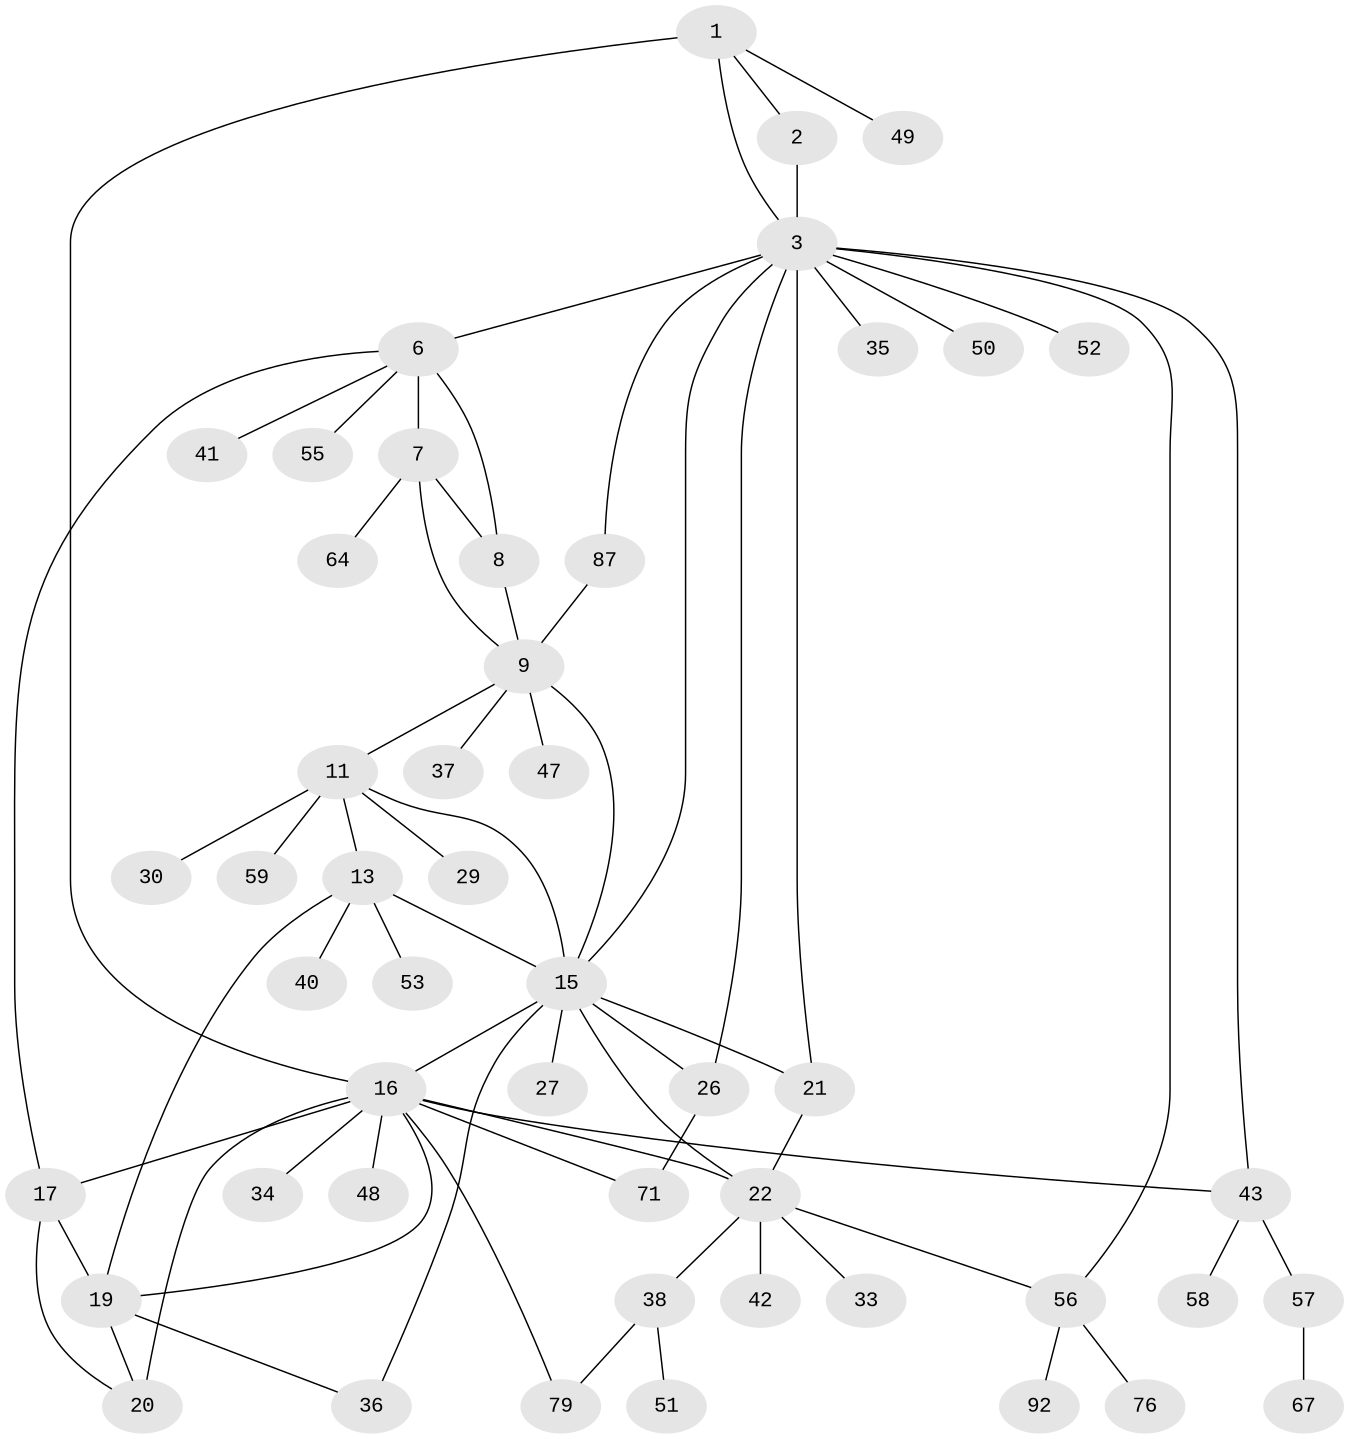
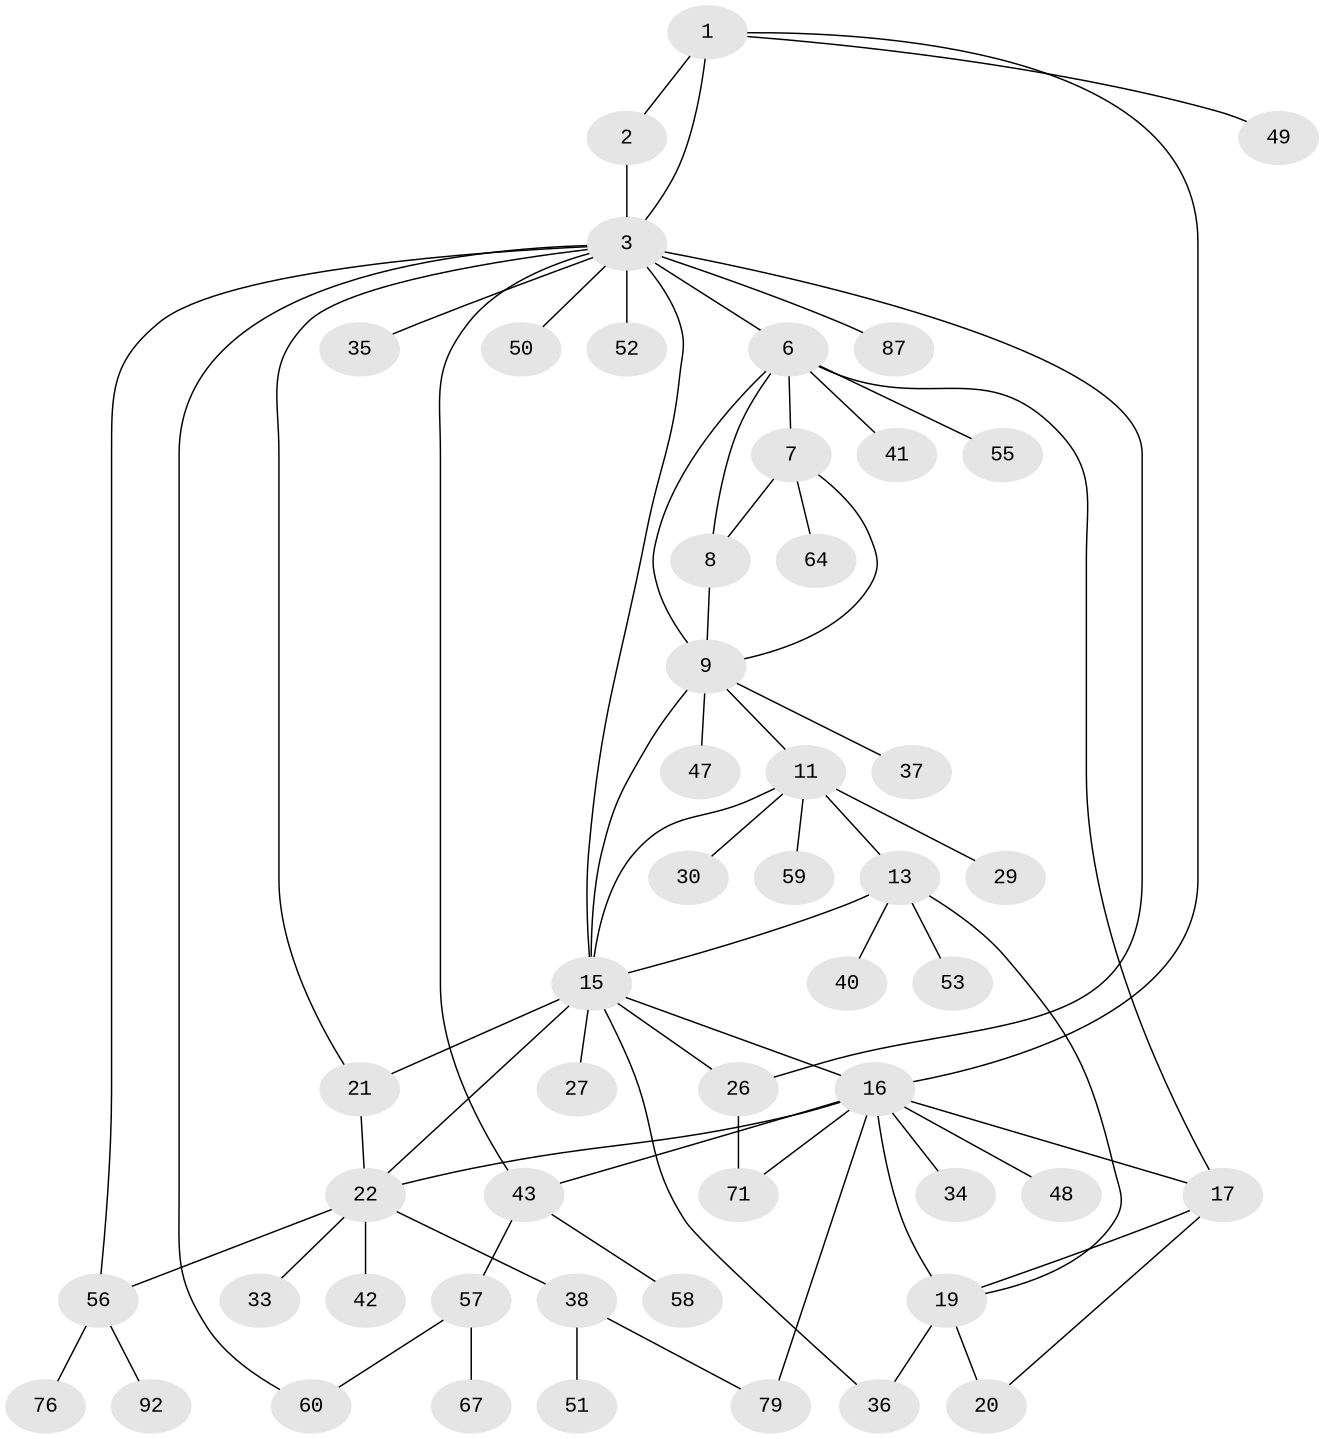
edge "87" -- "9": now "6" -- "9"
edge "16" -- "20": removed
node "60": added
